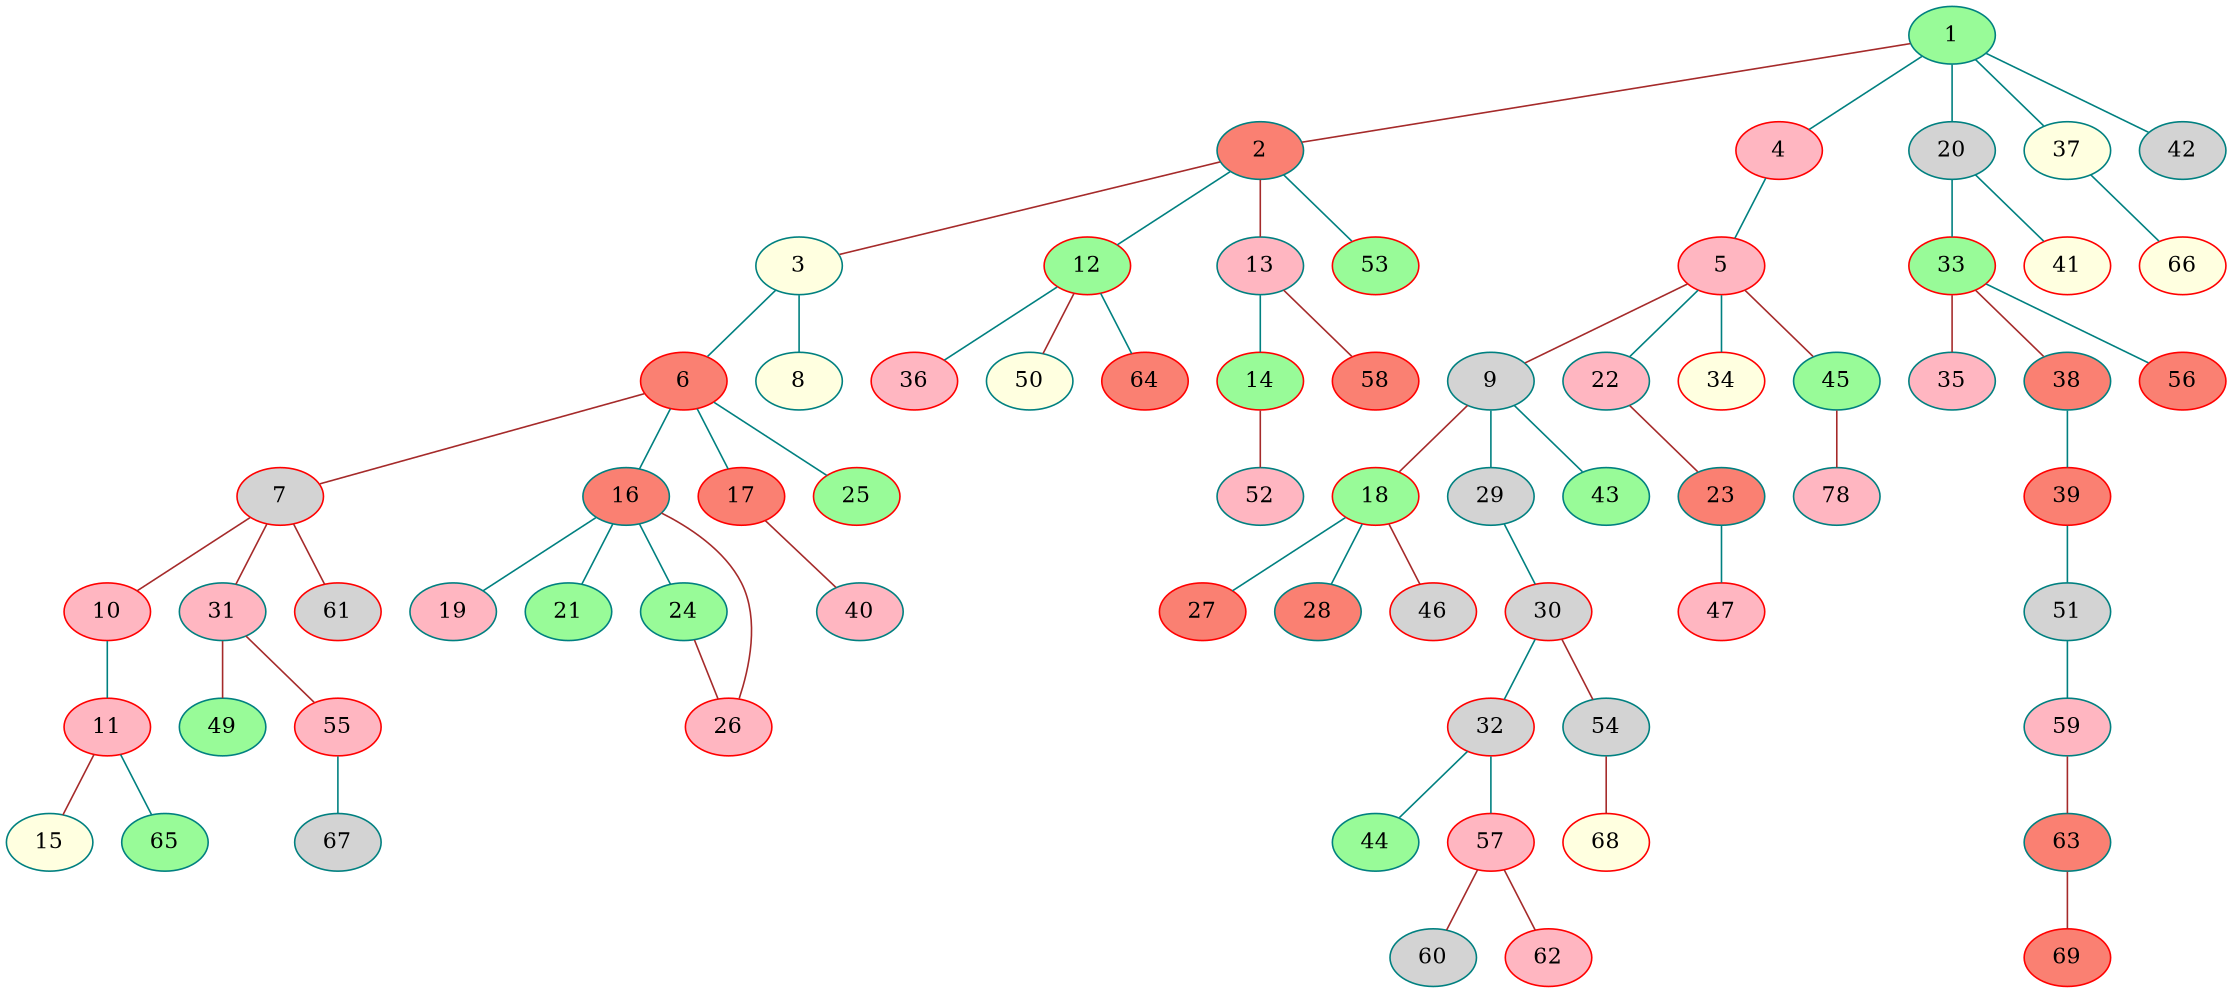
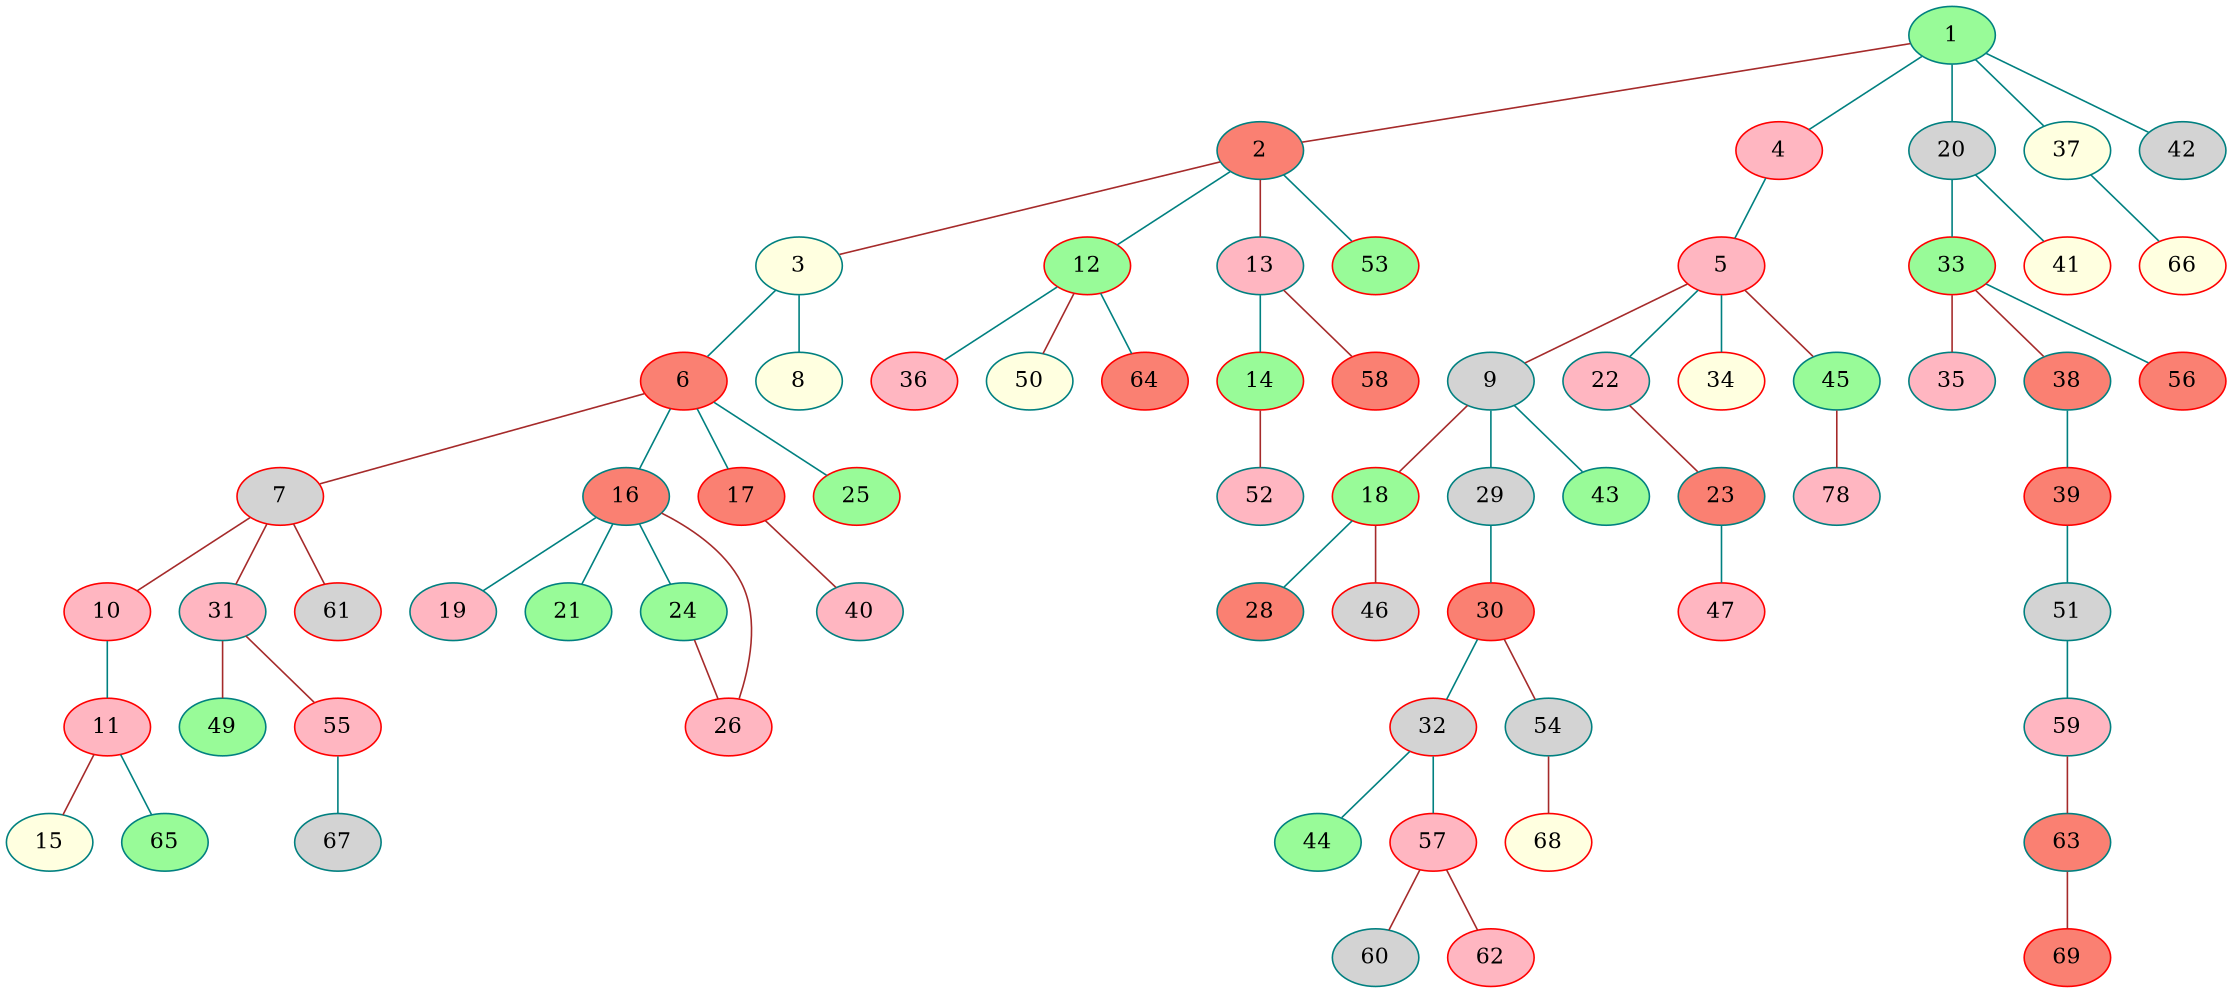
node "27": removed
node "30": fillcolor lightgrey -> salmon
